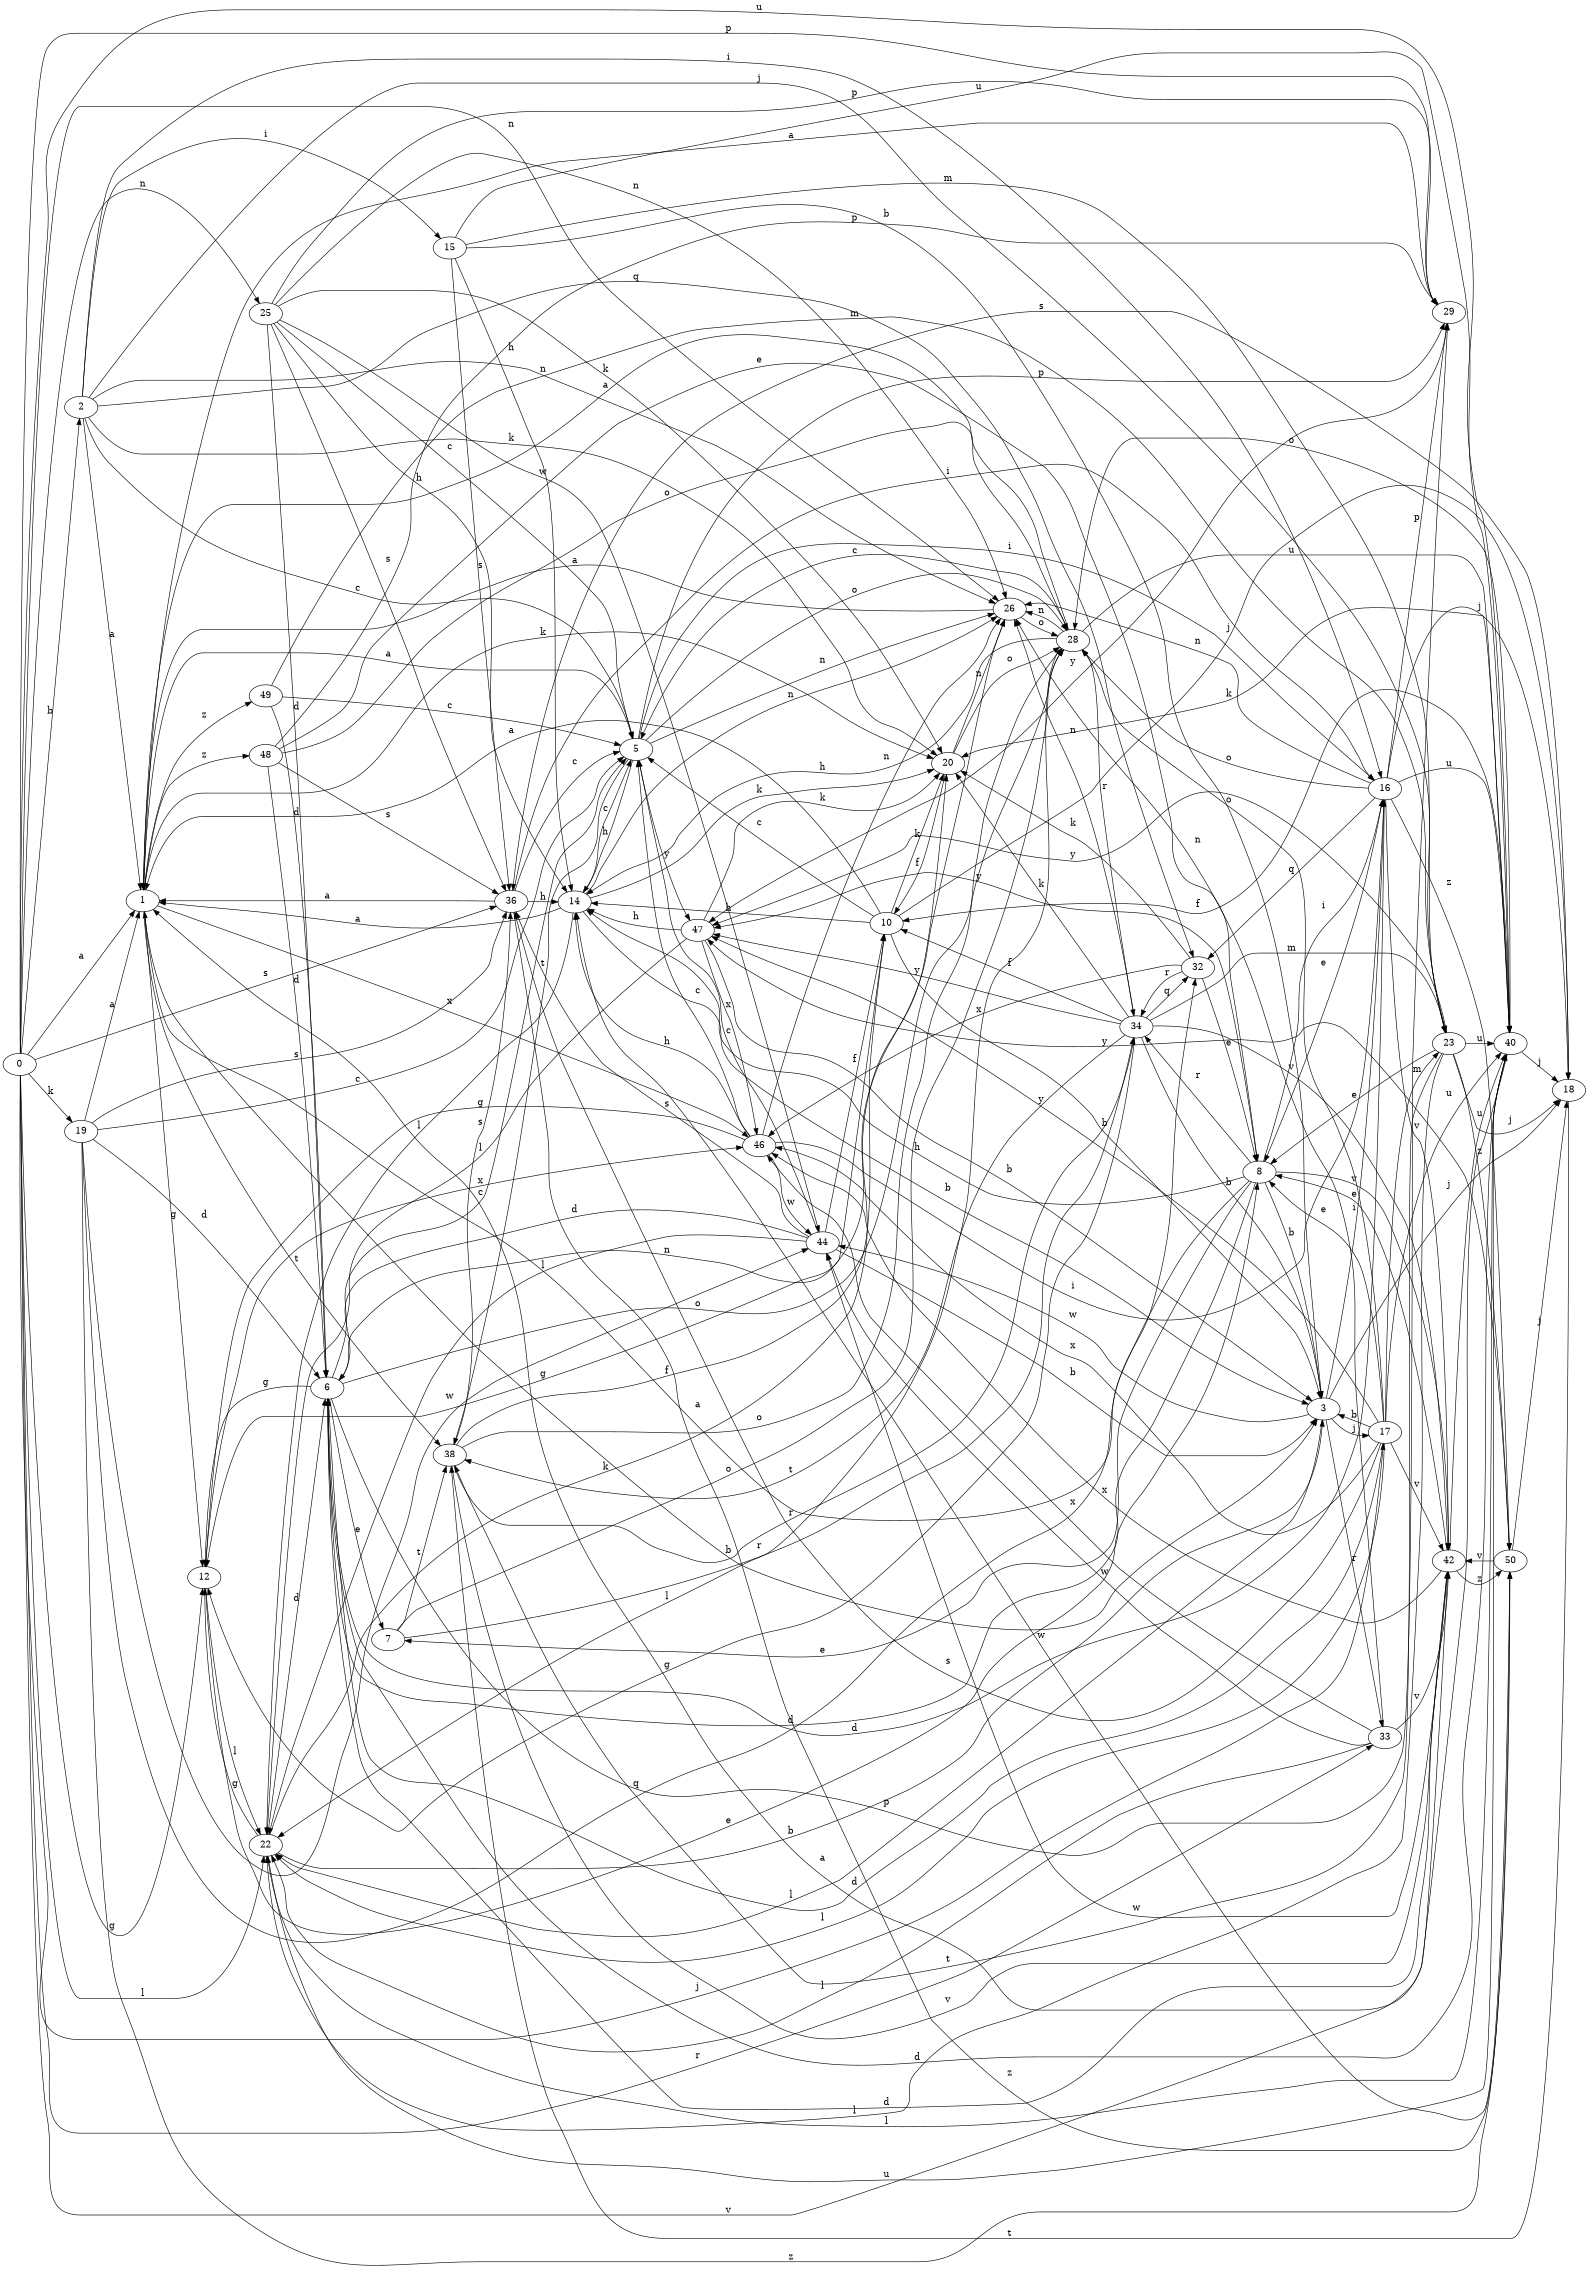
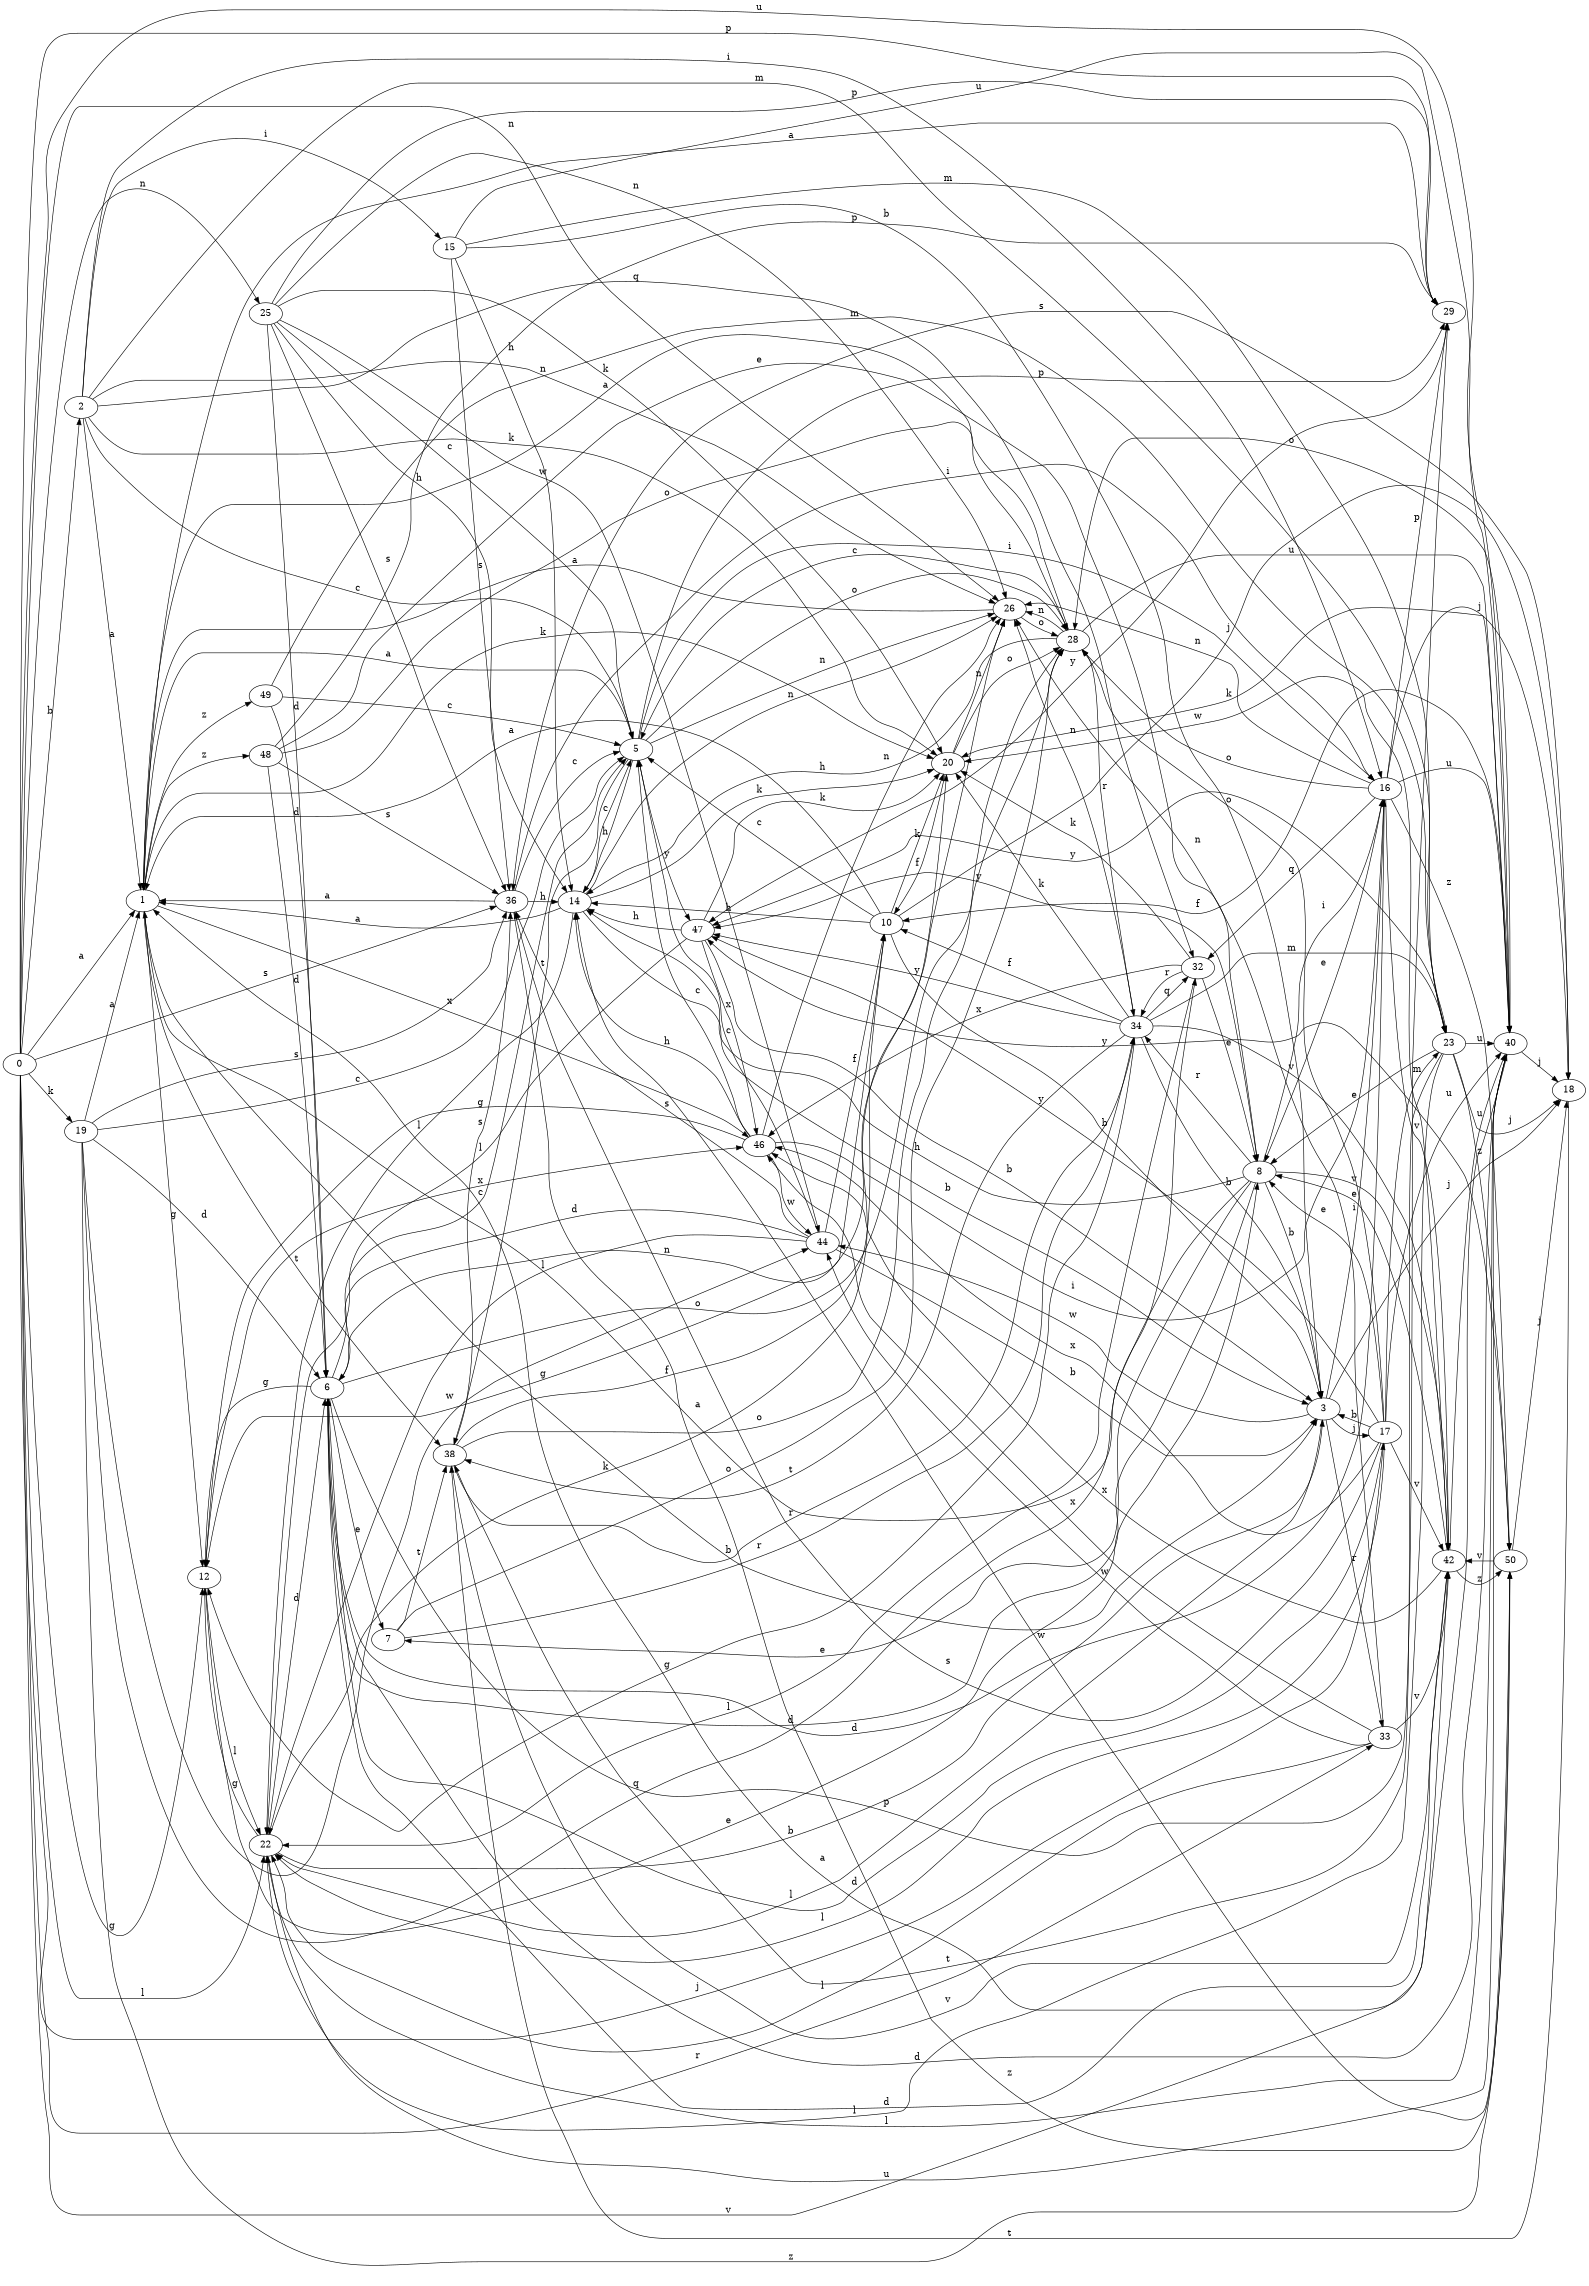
edge "2" -> "23": label "j" -> "m"
edge "28" -> "22": now "32" -> "22"
edge "42" -> "44": now "42" -> "20"
